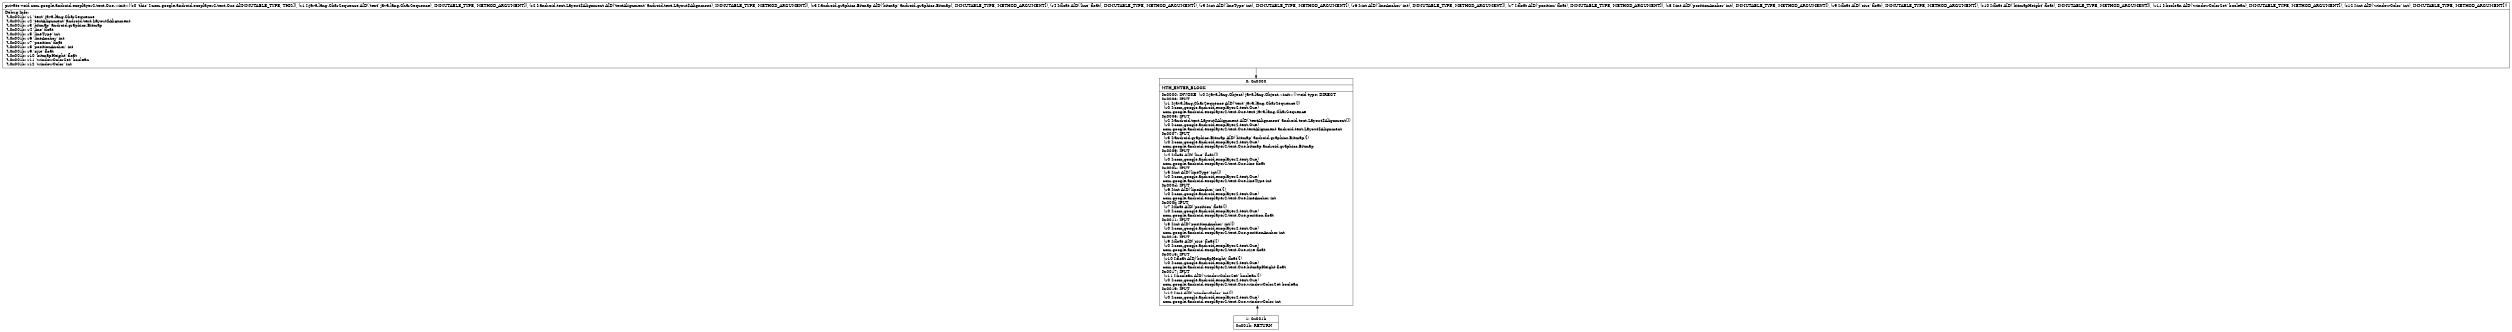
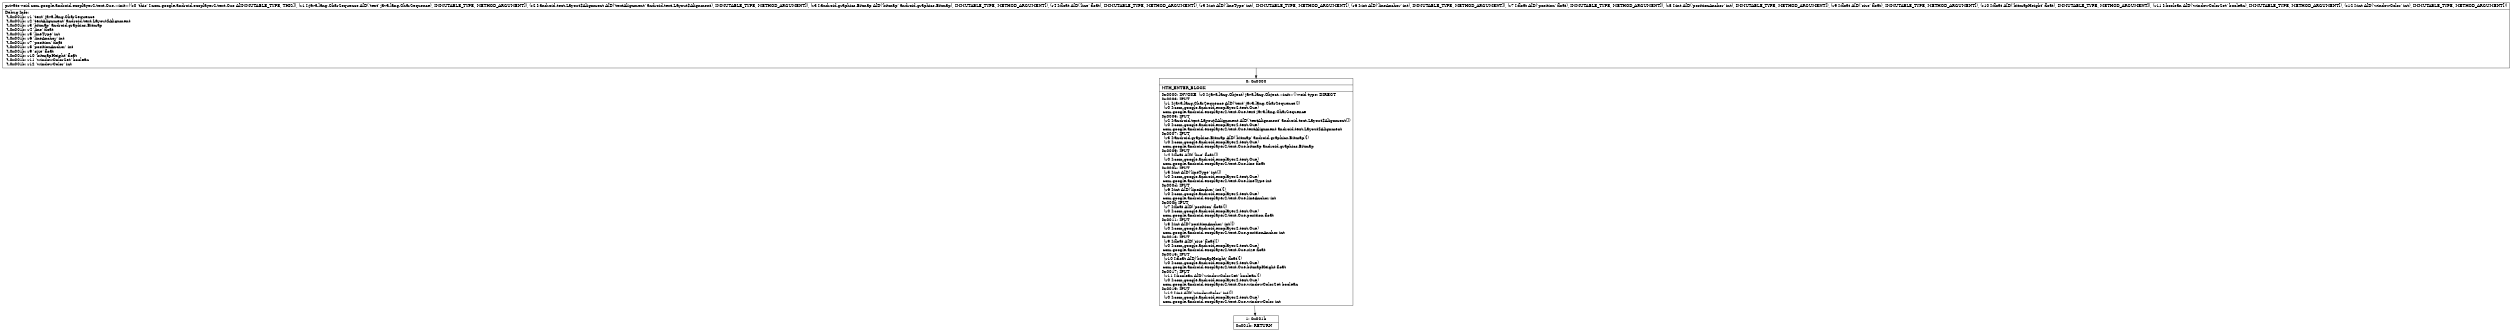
edge "1: 0x001b" -> "0: 0x0000": reversed
